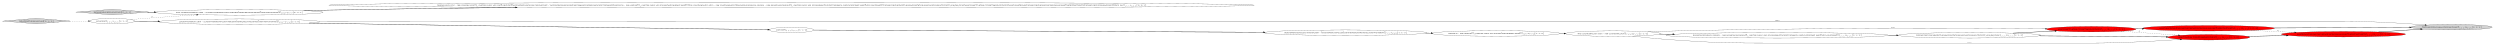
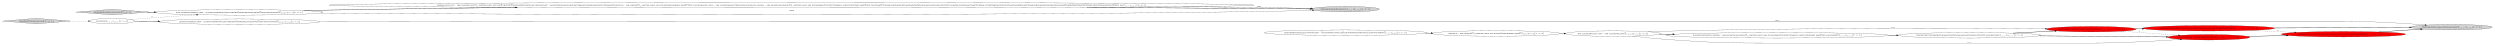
node "TestCleanState.test(client,proc)@@@28@@@['0', '0', '1']": added
node "client.start()@@@6@@@['1', '1', '0']": removed
